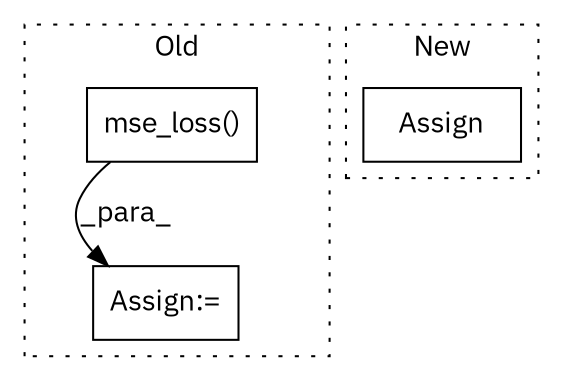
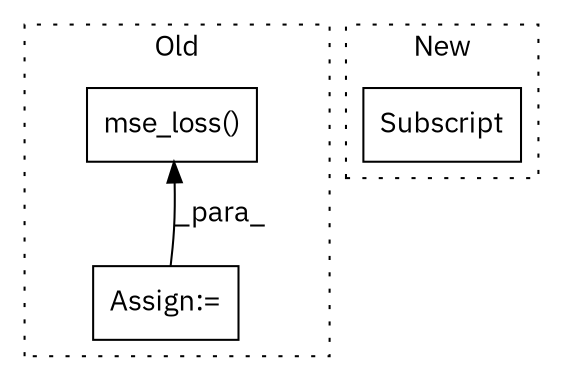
node "Assign": label "Assign" -> "Subscript"
edge "mse_loss()" -> "Assign:=": reversed
